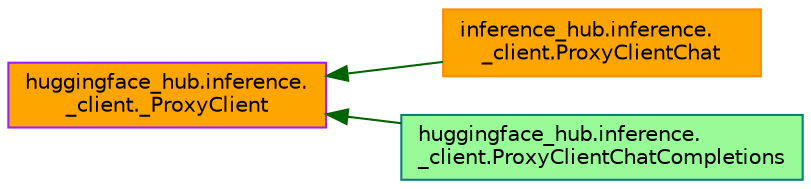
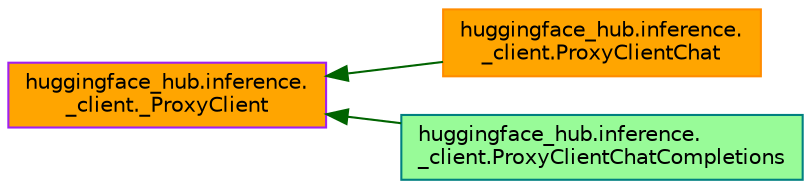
node "inference_hub.inference. _client.ProxyClientChat": label "inference_hub.inference. _client.ProxyClientChat" -> "huggingface_hub.inference. _client.ProxyClientChat"
